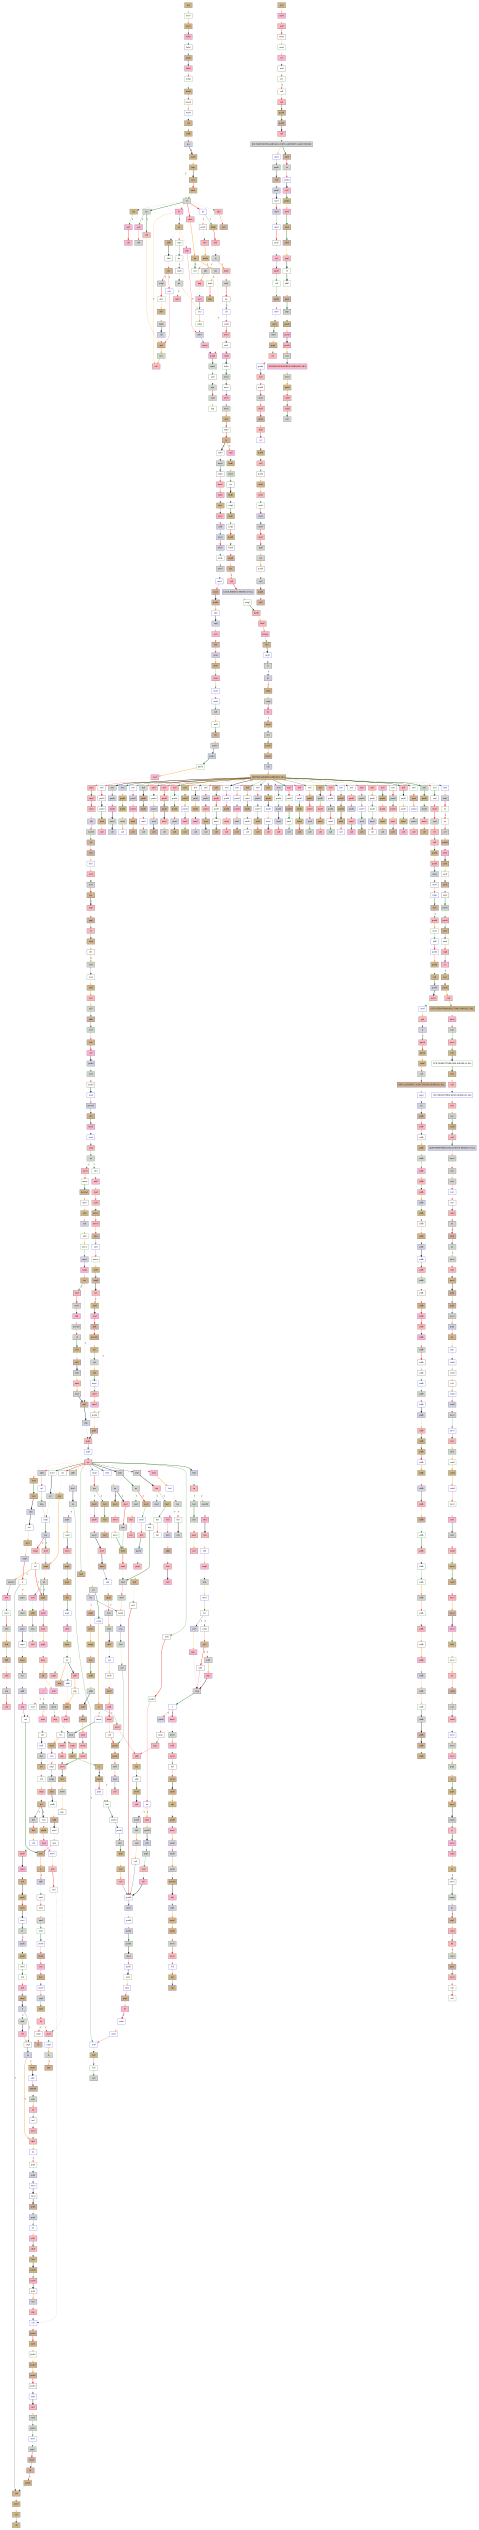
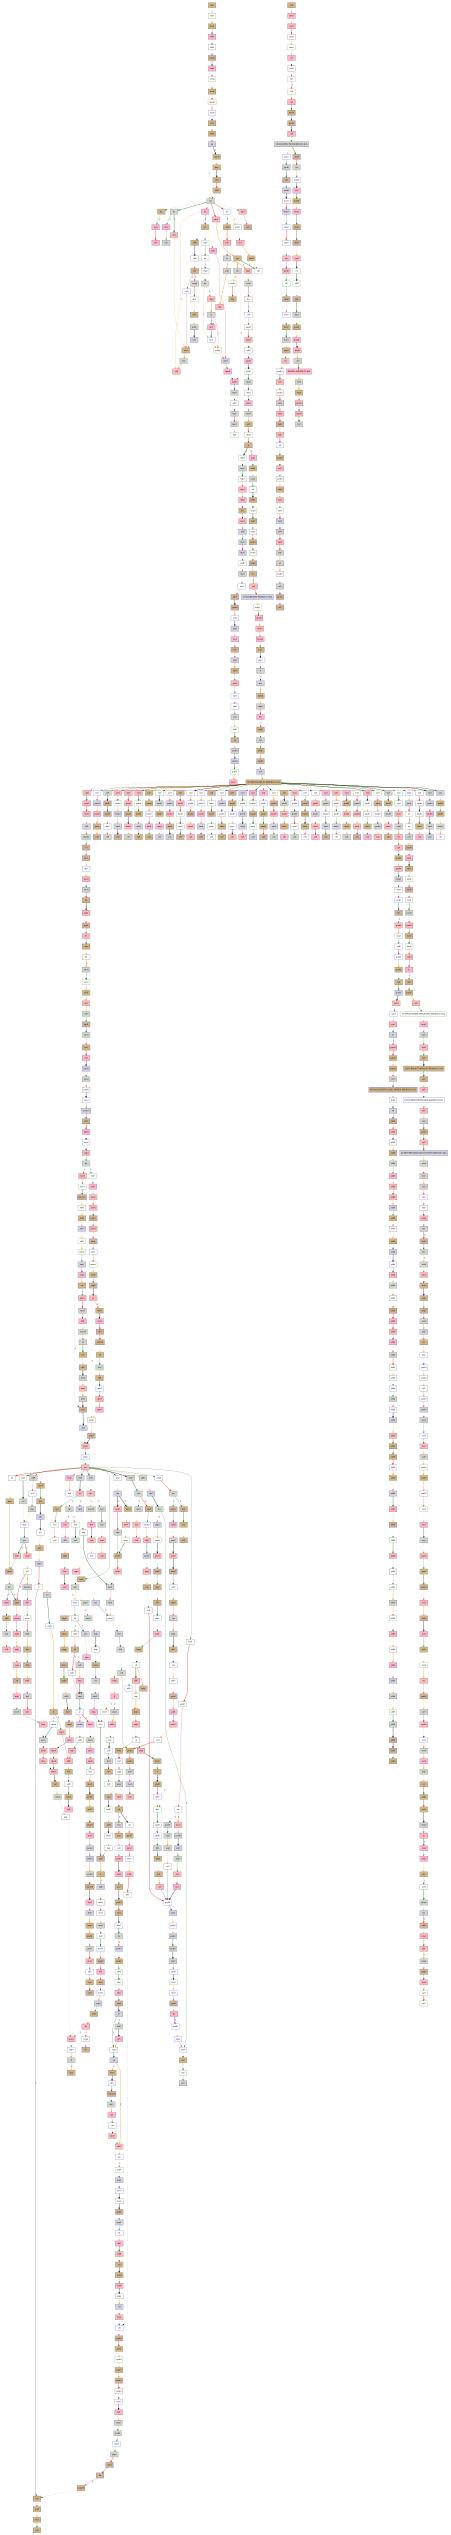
node "ENCODEPOINTER-KERNEL32-INITIALIZECRITICALSECTIONEX": label "ENCODEPOINTER-KERNEL32-INITIALIZECRITICALSECTIONEX" -> "ENCODEPOINTER-KERNEL32-DLL"
node "ja": added
node "GETMODULEHANDLEW-KERNEL32-DLL": label "GETMODULEHANDLEW-KERNEL32-DLL" -> "KERNEL-KERNEL32-DLL"
node "GETSYSTEMTIMEASFILETIME-KERNEL32-DLL": fillcolor tan -> white
node "GETCURRENTTHREADID-KERNEL32-DLL": fillcolor white -> tan
